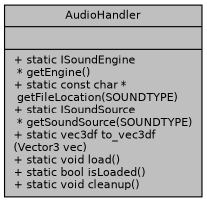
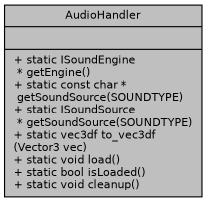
node "AudioHandler": text "getFileLocation(SOUNDTYPE)" -> "getSoundSource(SOUNDTYPE)"
